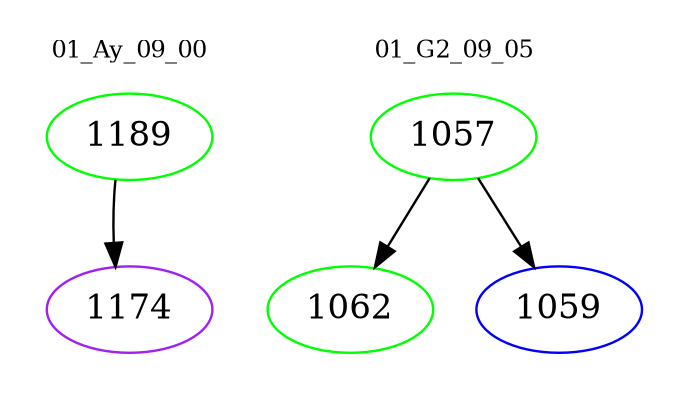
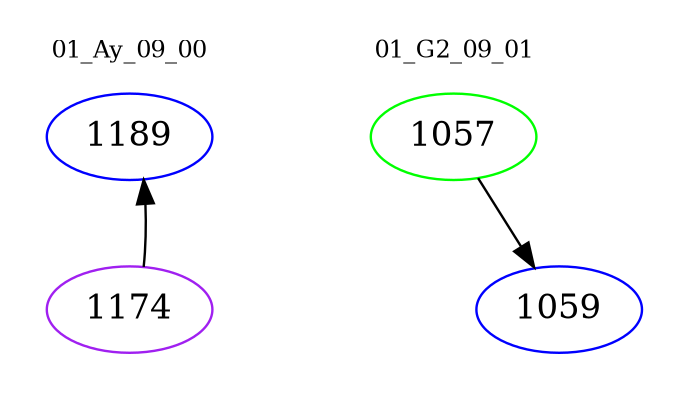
cluster "01_G2_09_05": label "01_G2_09_05" -> "01_G2_09_01"
node "1189": color green -> blue
edge "1189" -> "1174": reversed
node "1062": removed
